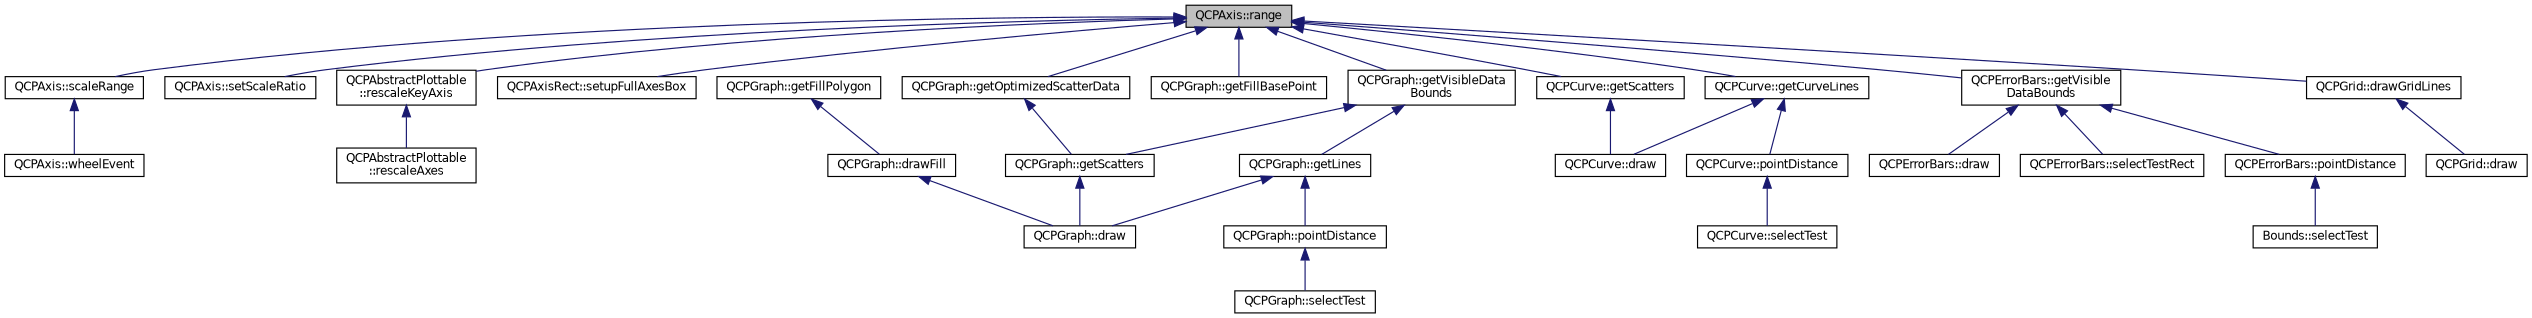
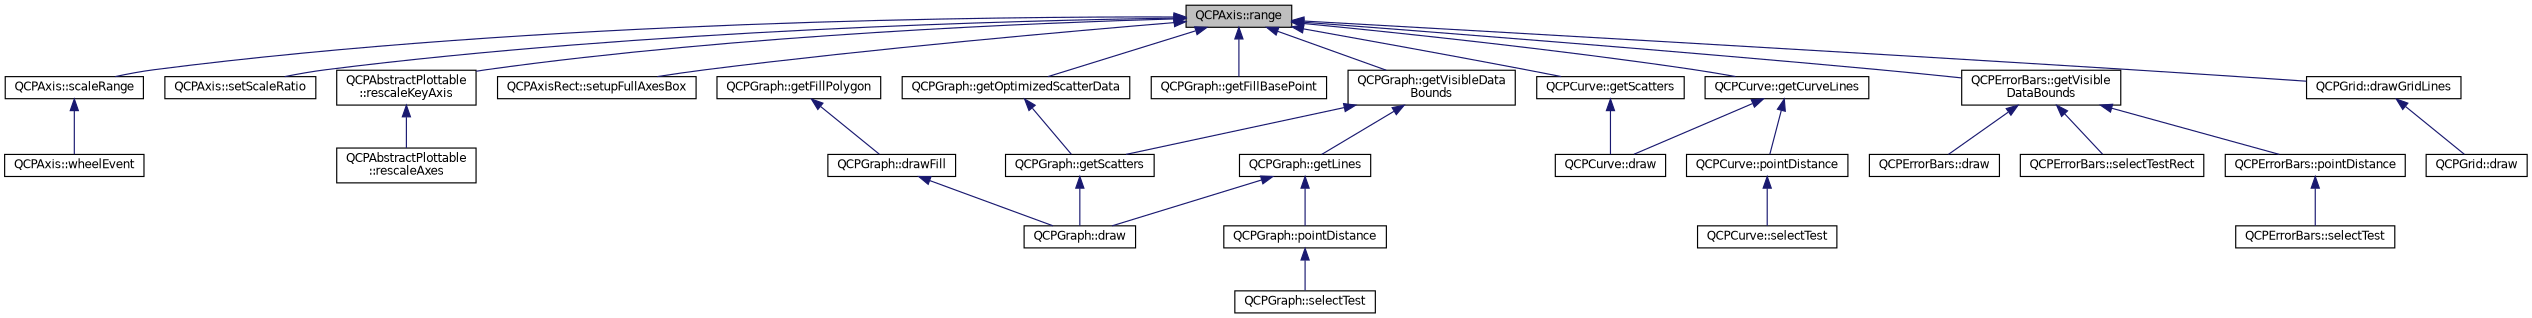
node "Bounds::selectTest": label "Bounds::selectTest" -> "QCPErrorBars::selectTest"
